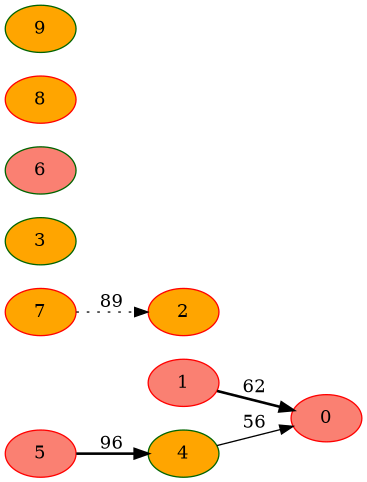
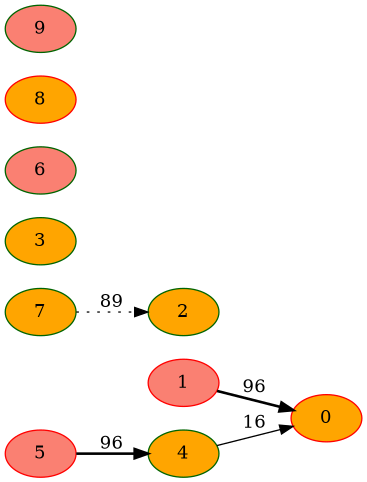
node "9": fillcolor orange -> salmon
node "7": color red -> darkgreen
node "2": color red -> darkgreen
edge "1" -> "0": label "62" -> "96"
node "0": fillcolor salmon -> orange
edge "4" -> "0": label "56" -> "16"
